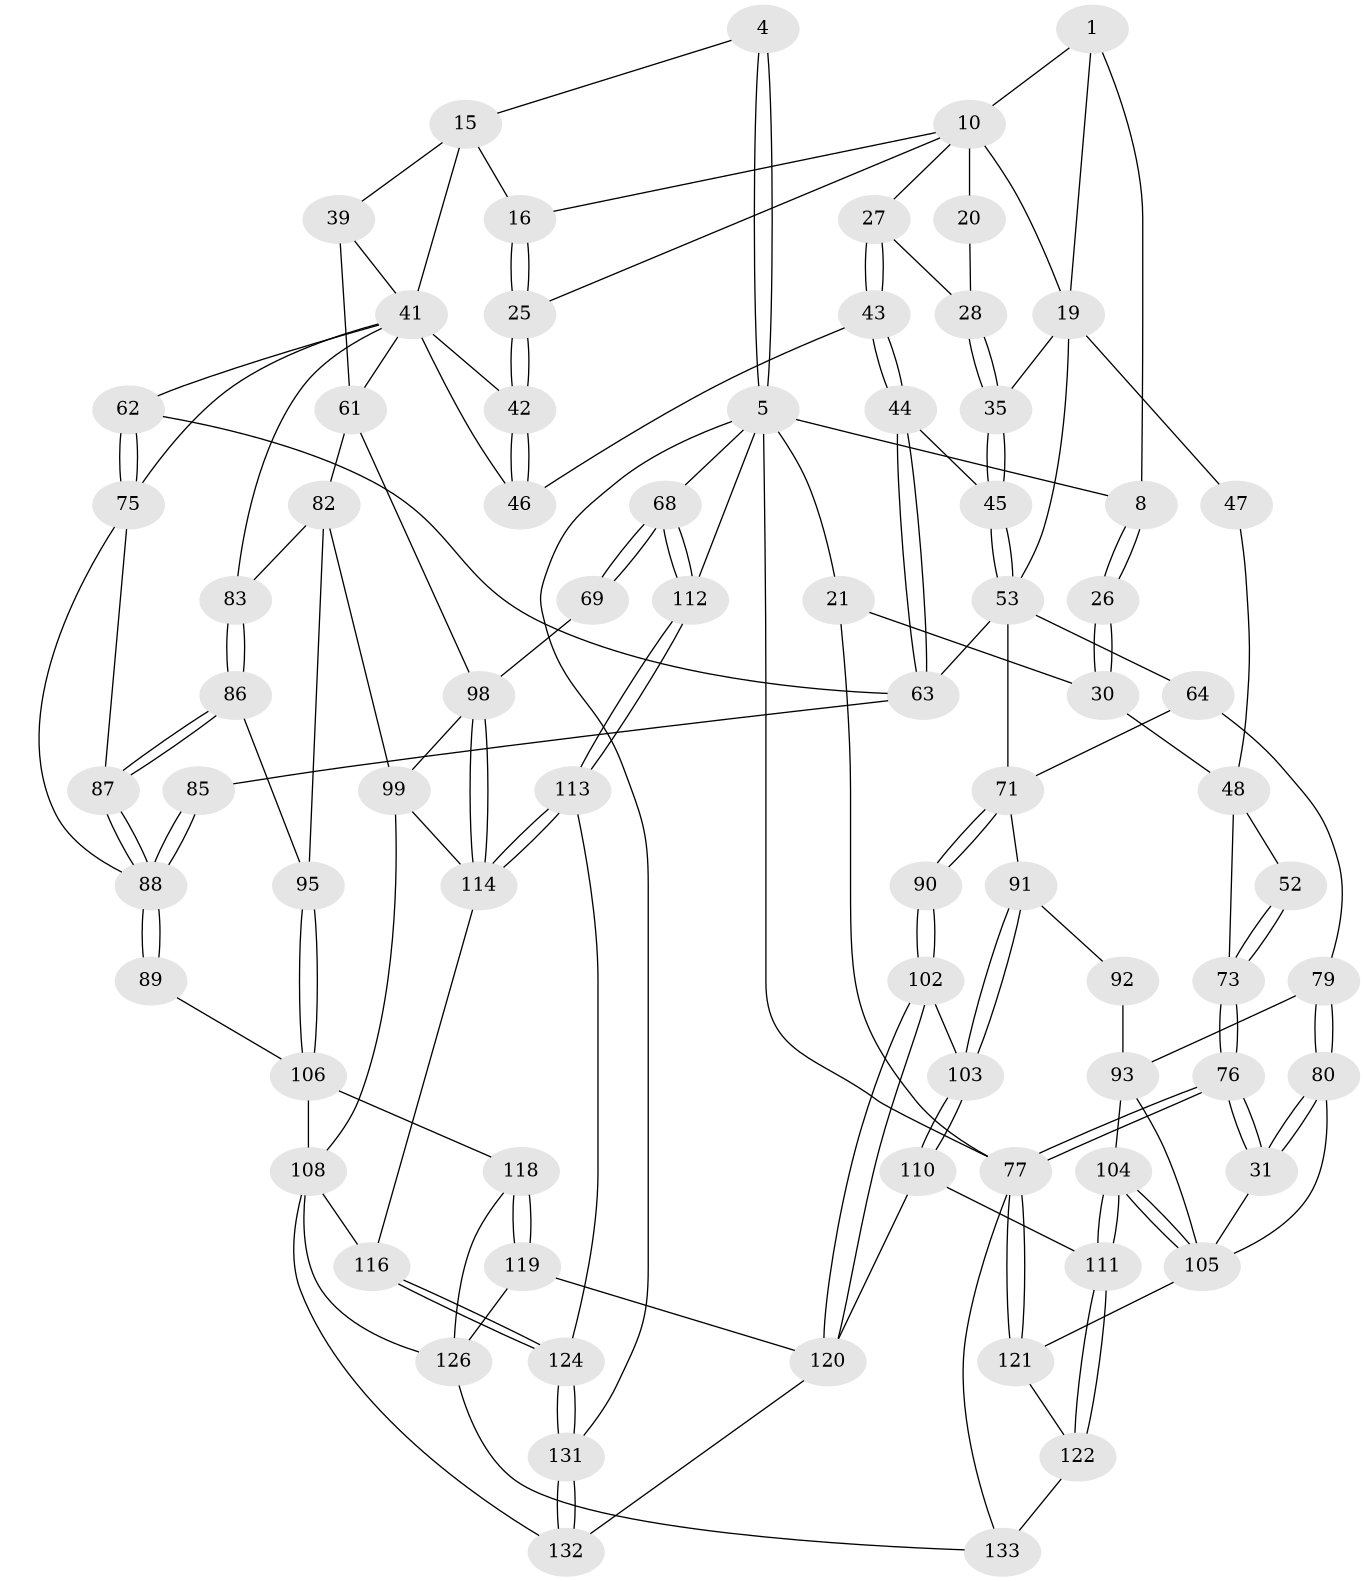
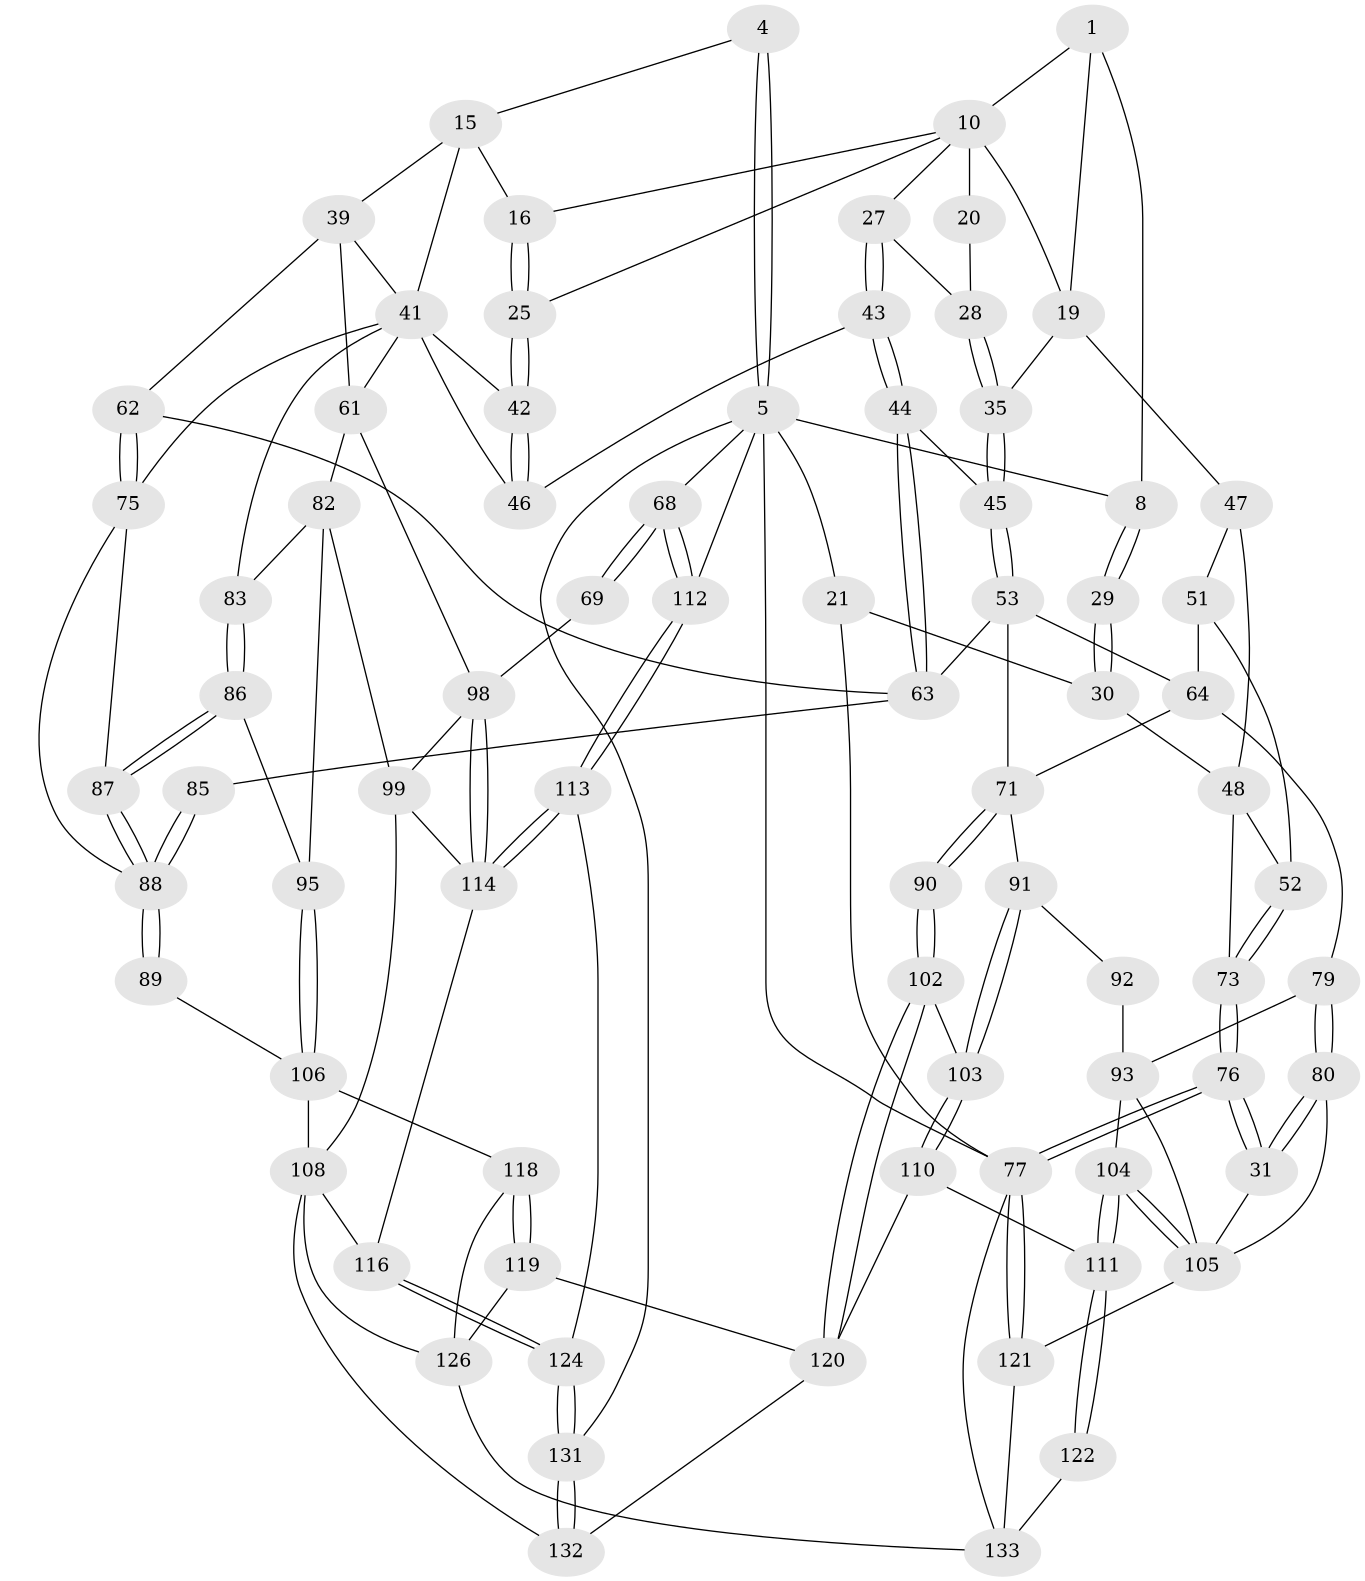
edge "41" -- "62": now "39" -- "62"
edge "19" -- "53": removed
node "26": label "26" -> "29"
node "51": added
edge "121" -- "122": now "121" -- "133"
